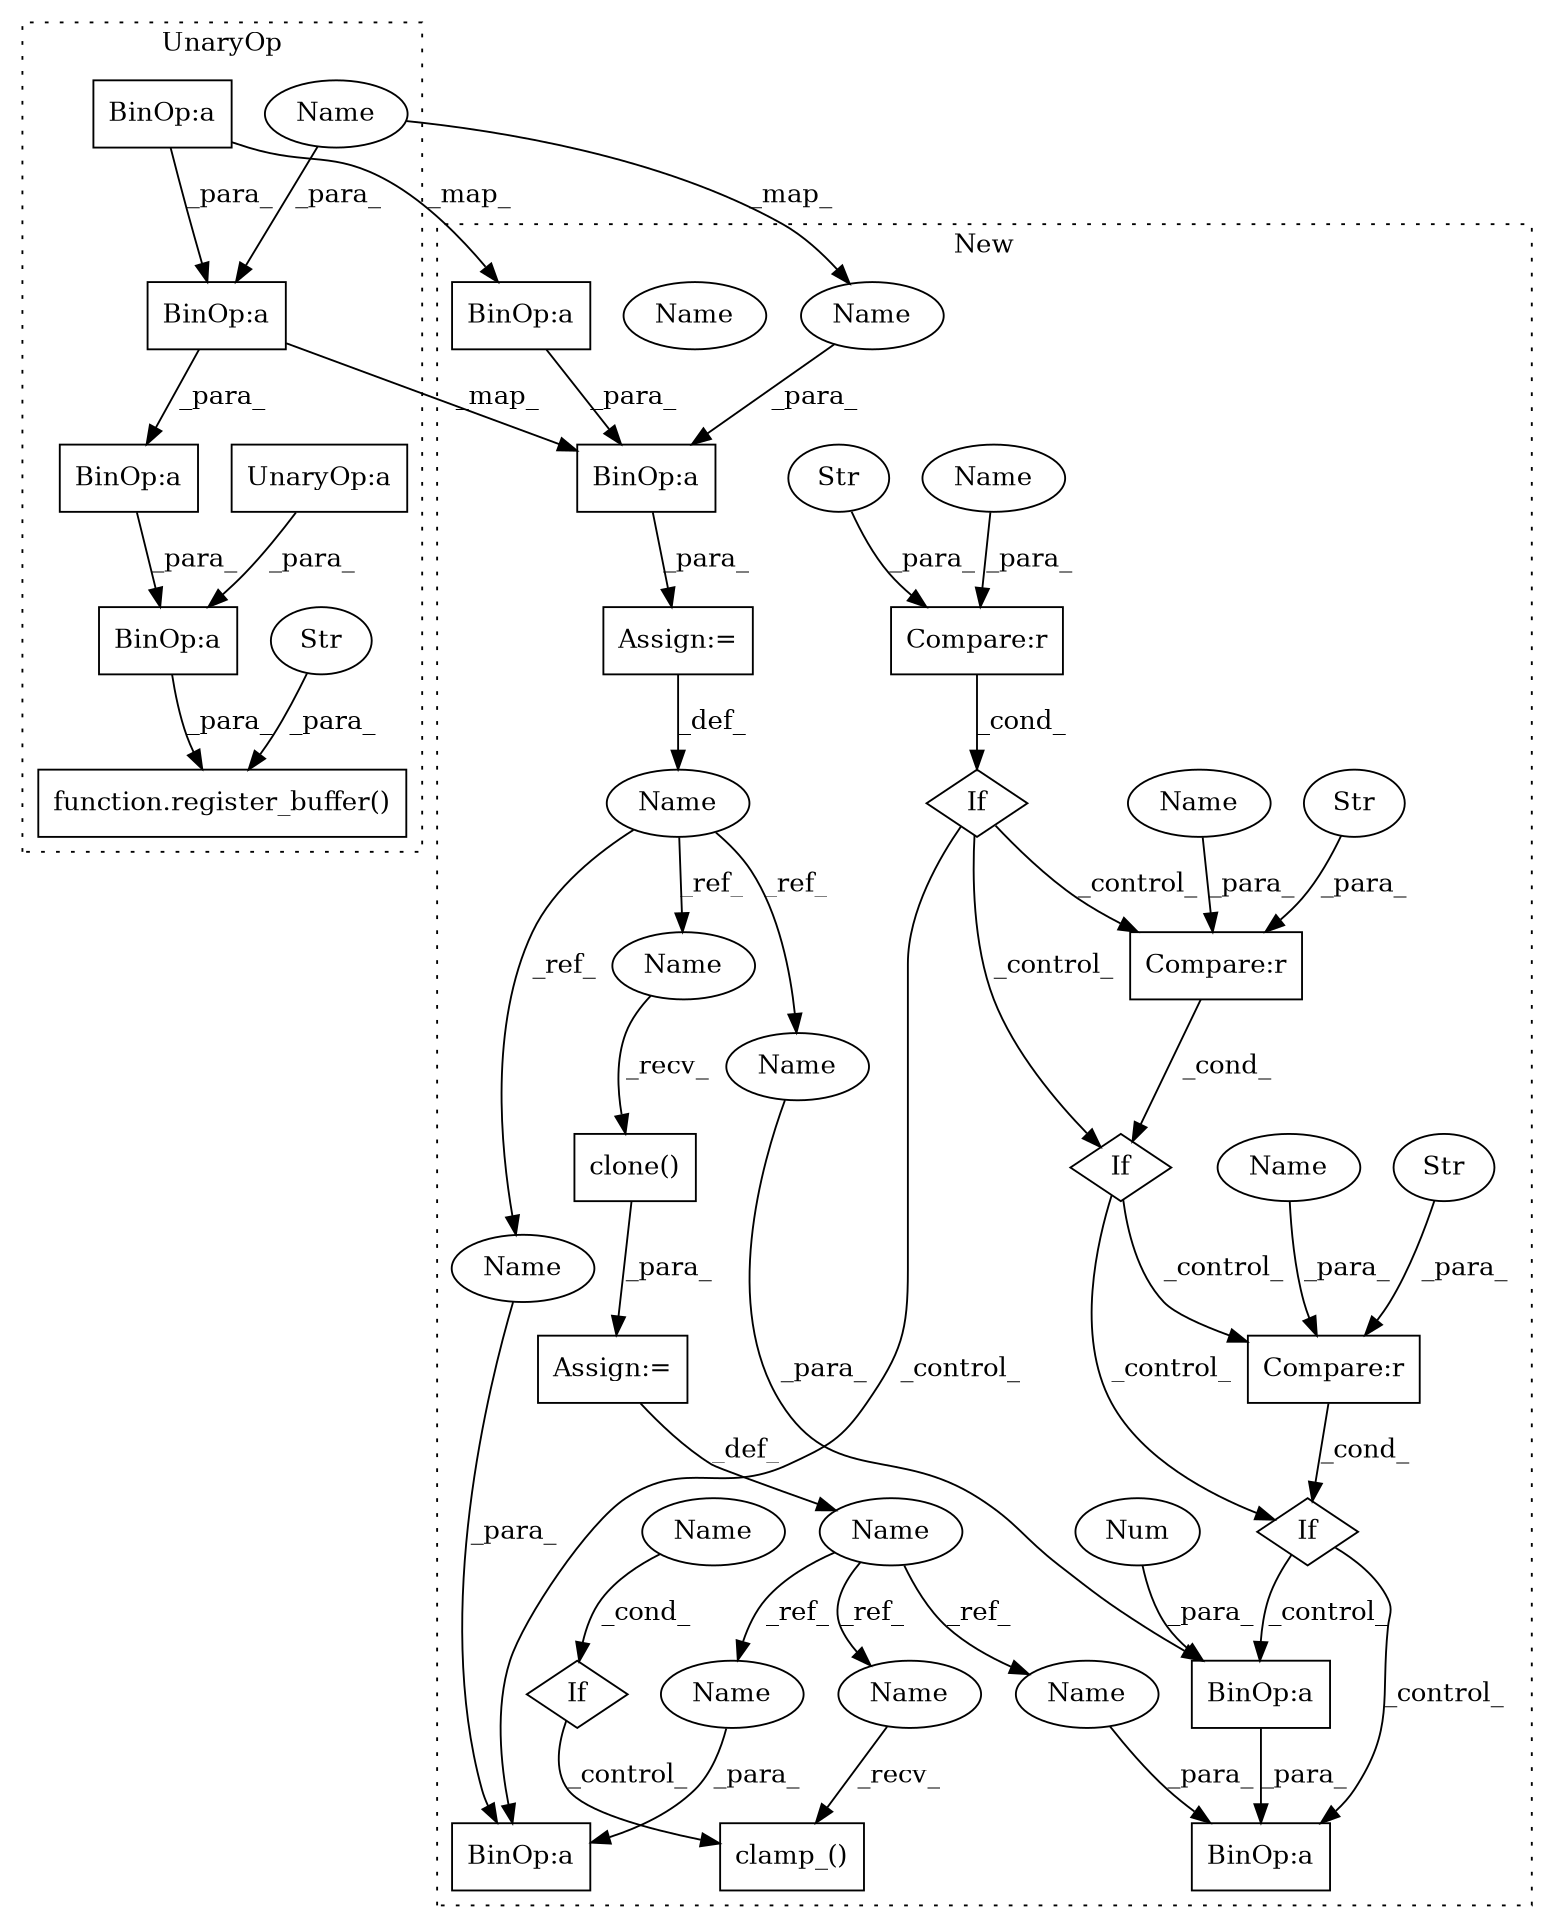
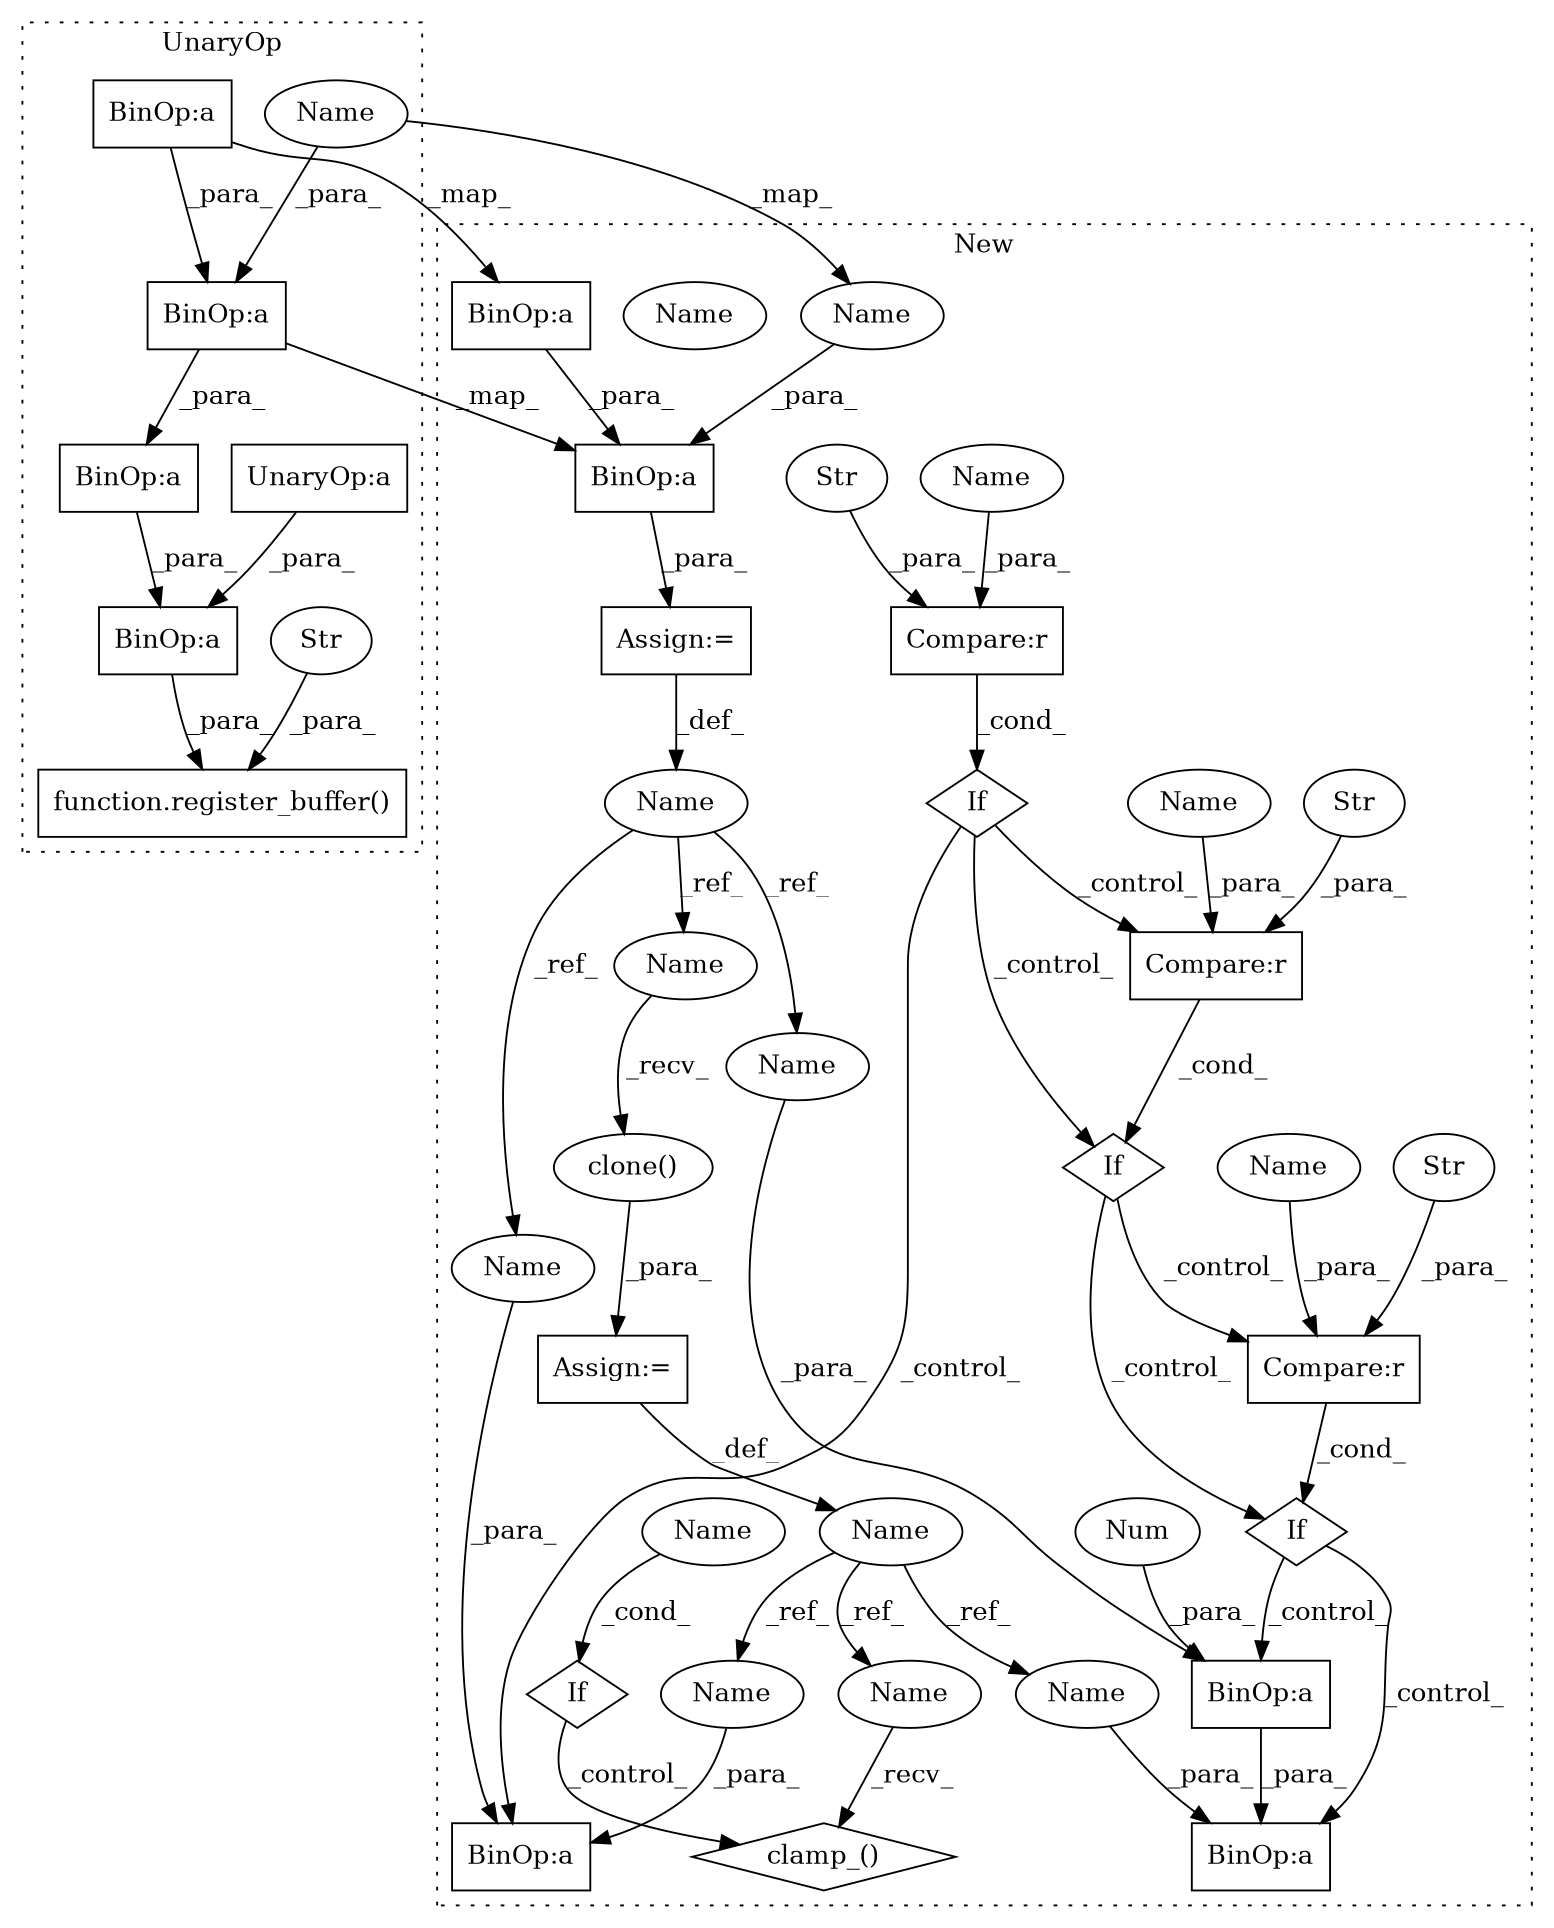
node "clone()": shape box -> ellipse
node "clamp_()": shape box -> diamond
